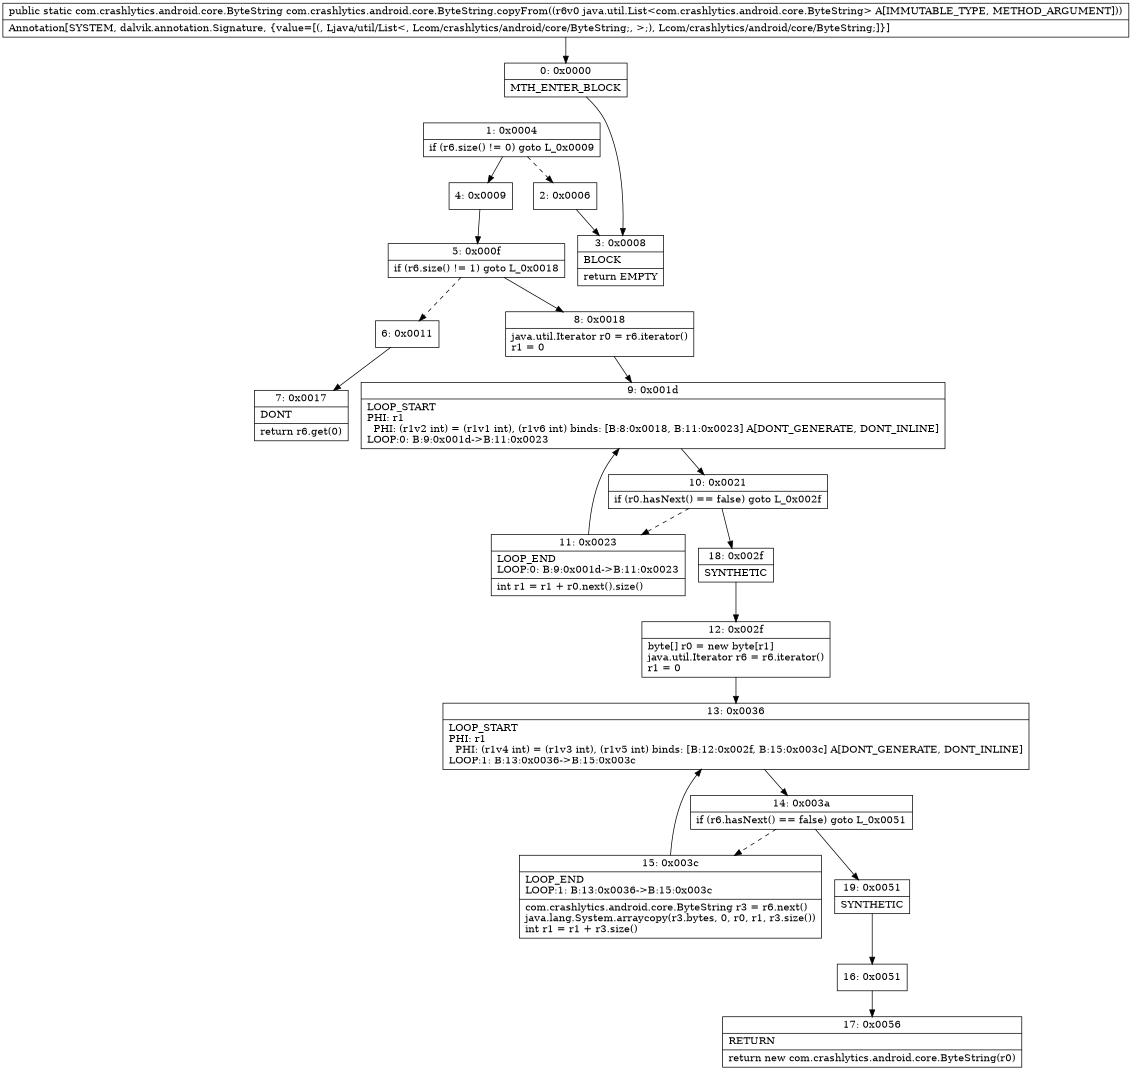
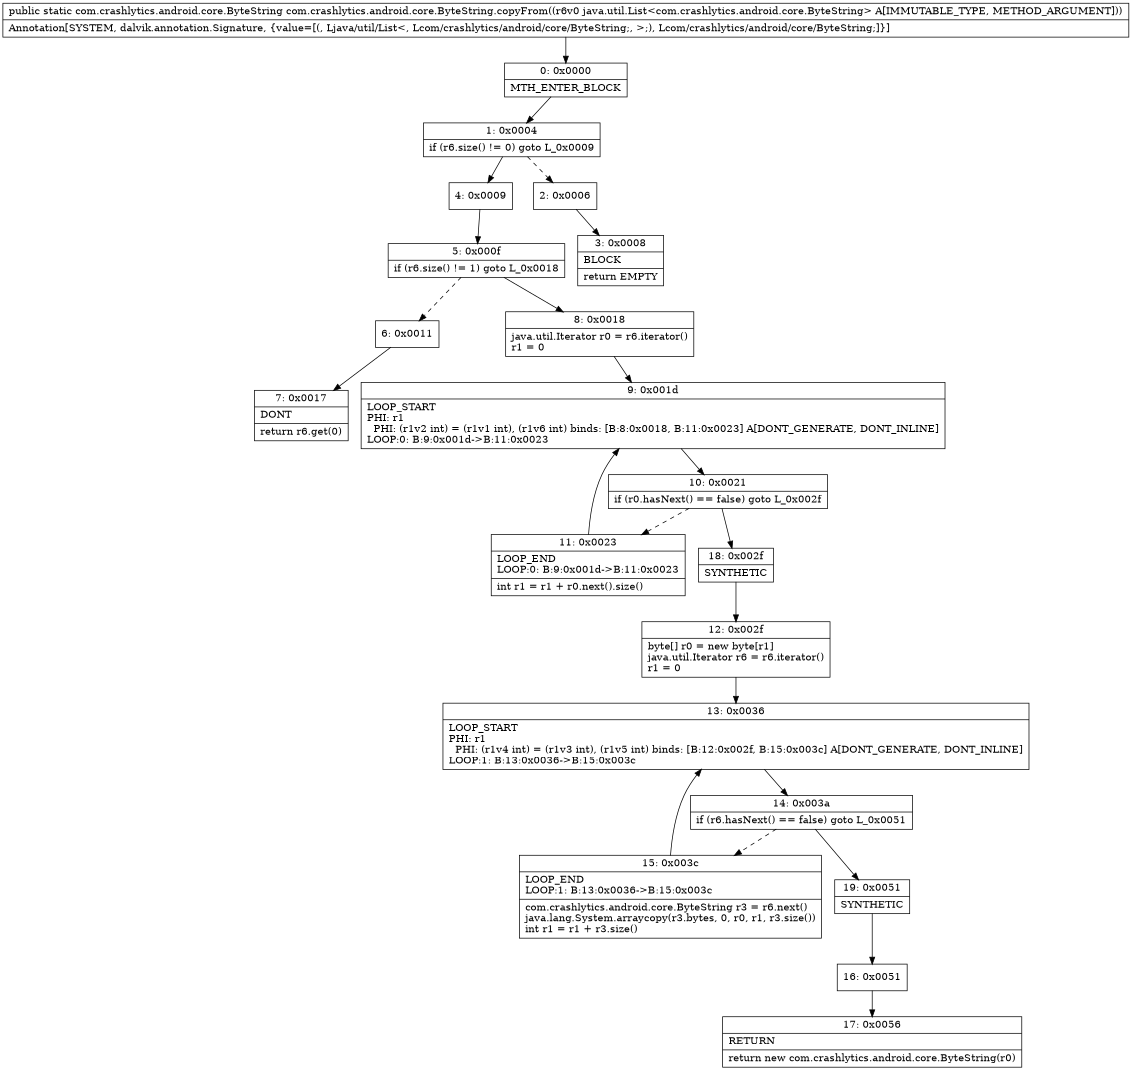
edge "0: 0x0000" -> "3: 0x0008": now "0: 0x0000" -> "1: 0x0004"
